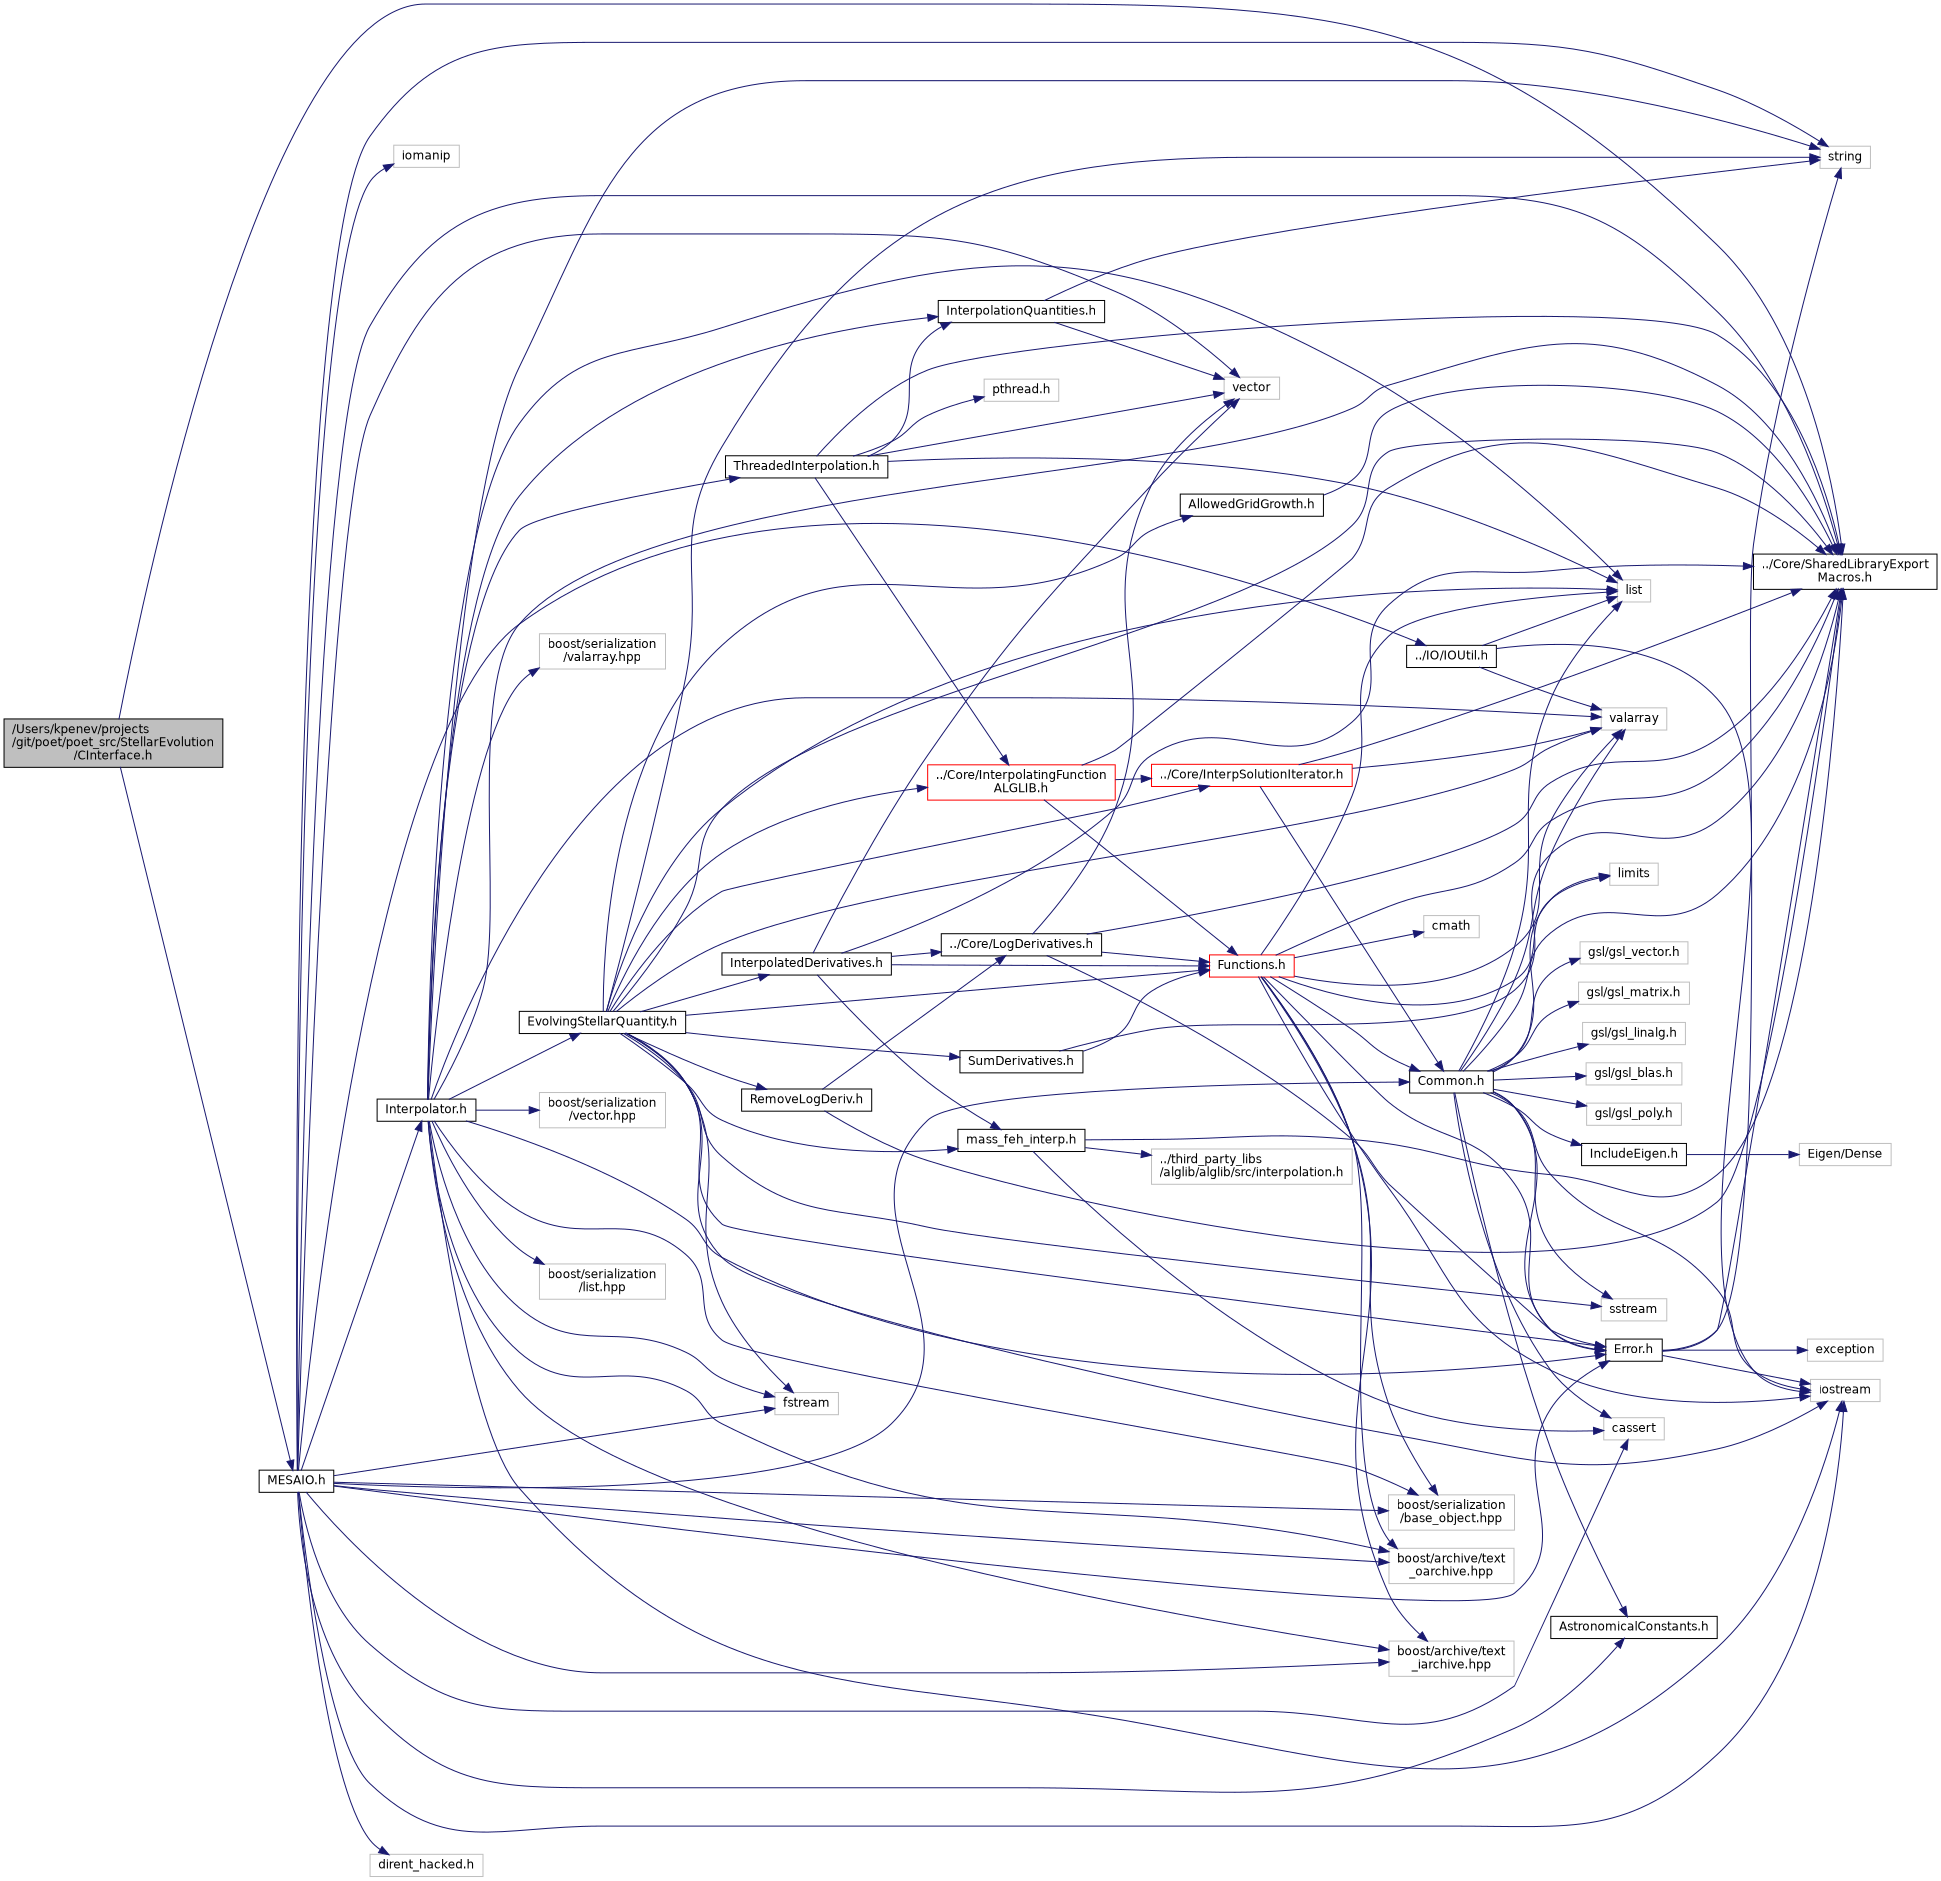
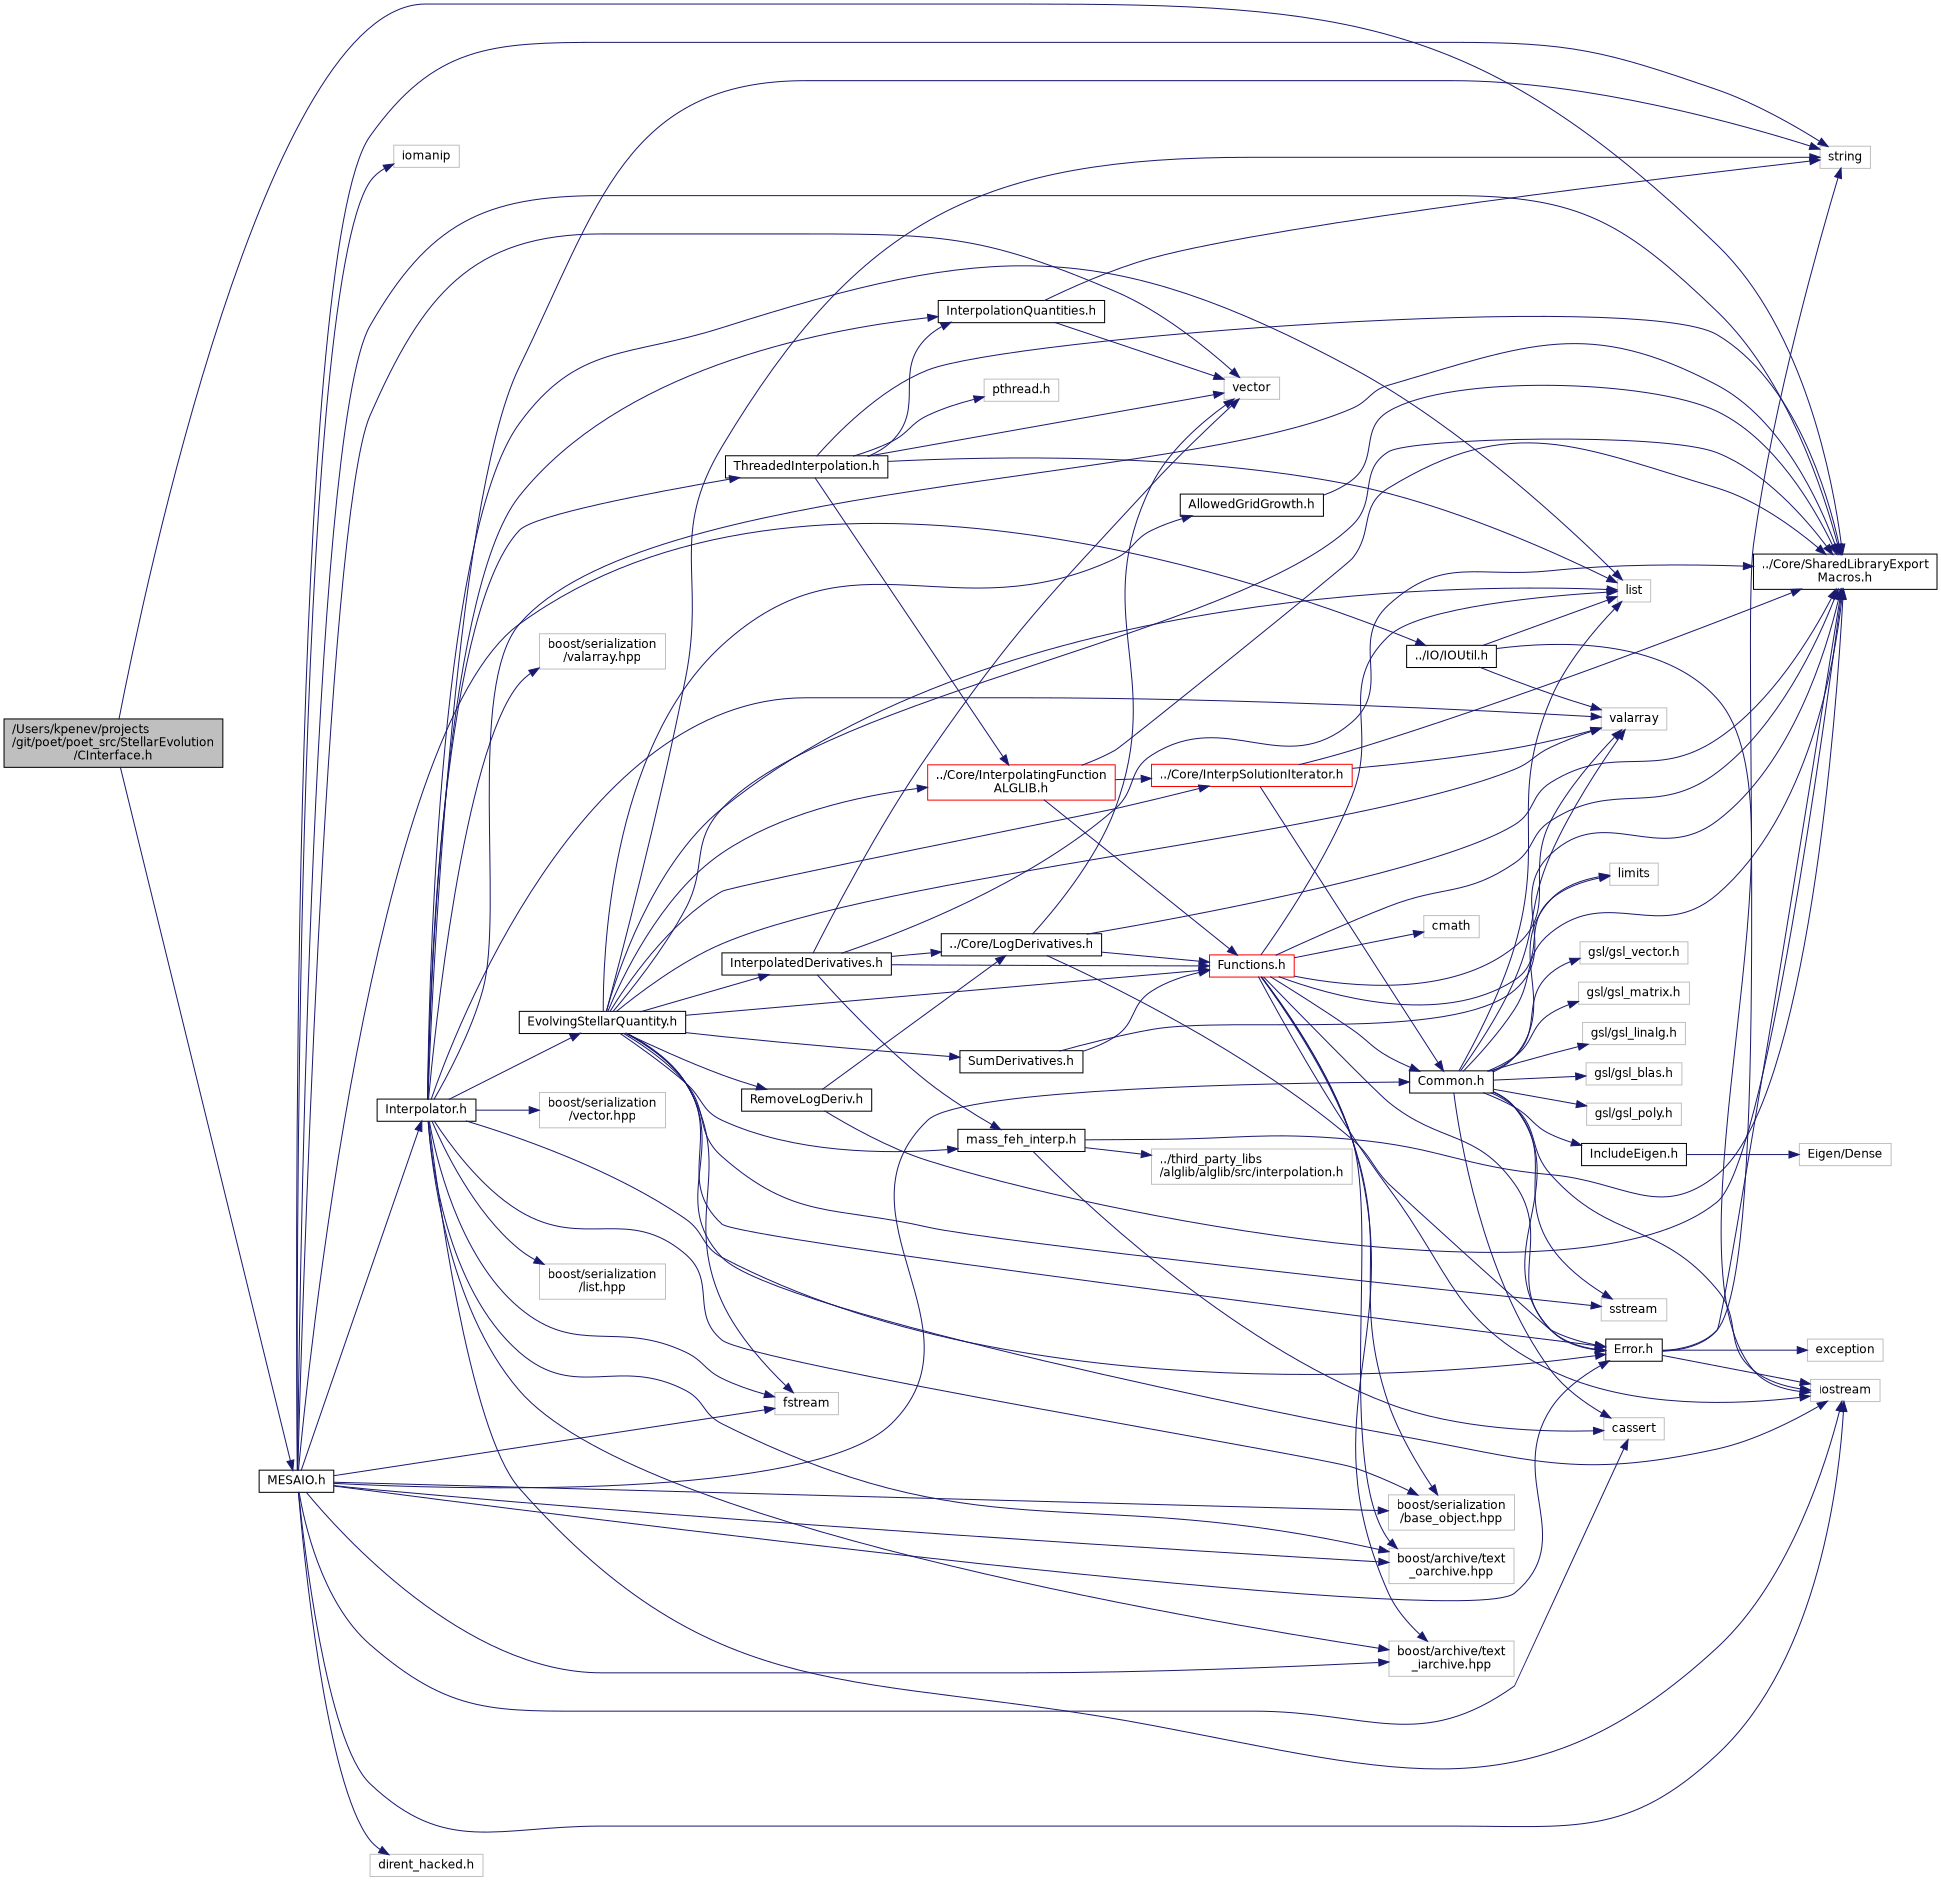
node "AstronomicalConstants.h": removed
